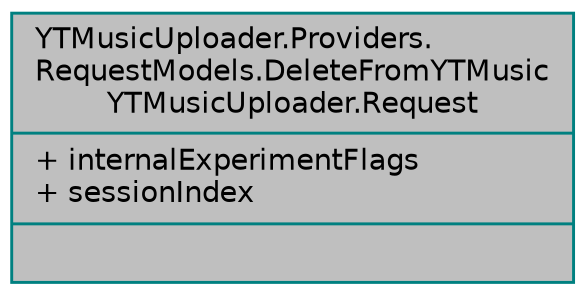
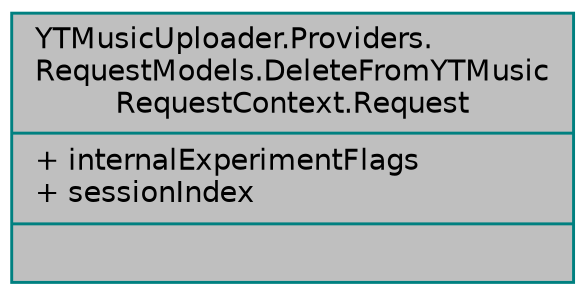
node "YTMusicUploader.Providers.": text "YTMusicUploader.Request" -> "RequestContext.Request"
